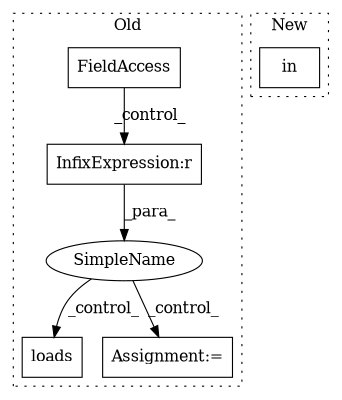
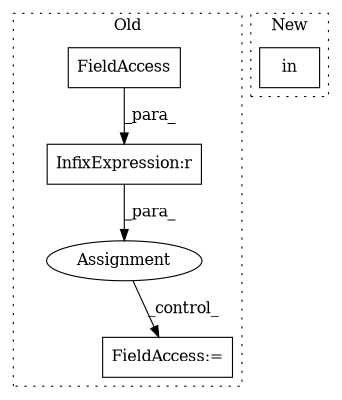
edge "FieldAccess" -> "InfixExpression:r": label "_control_" -> "_para_"
node "SimpleName": label "SimpleName" -> "Assignment"
node "loads": removed
node "Assignment:=": label "Assignment:=" -> "FieldAccess:="
